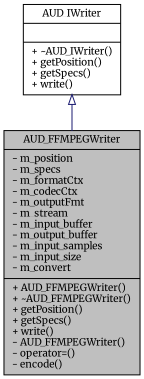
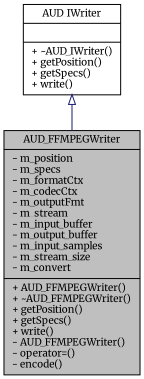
node "AUD_FFMPEGWriter": text "- m_input_size" -> "- m_stream_size"
